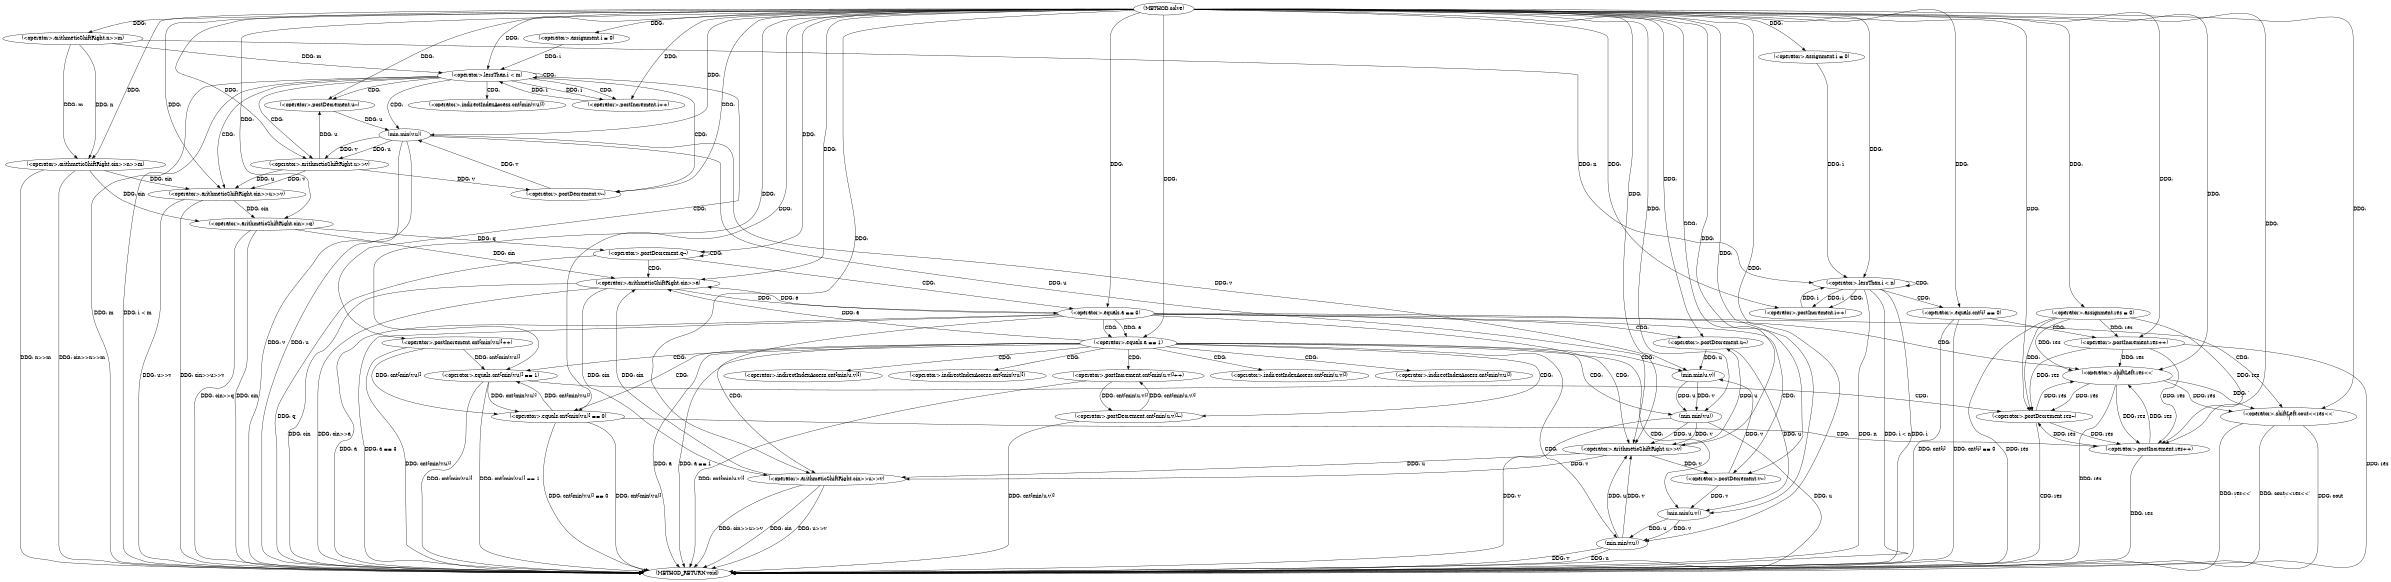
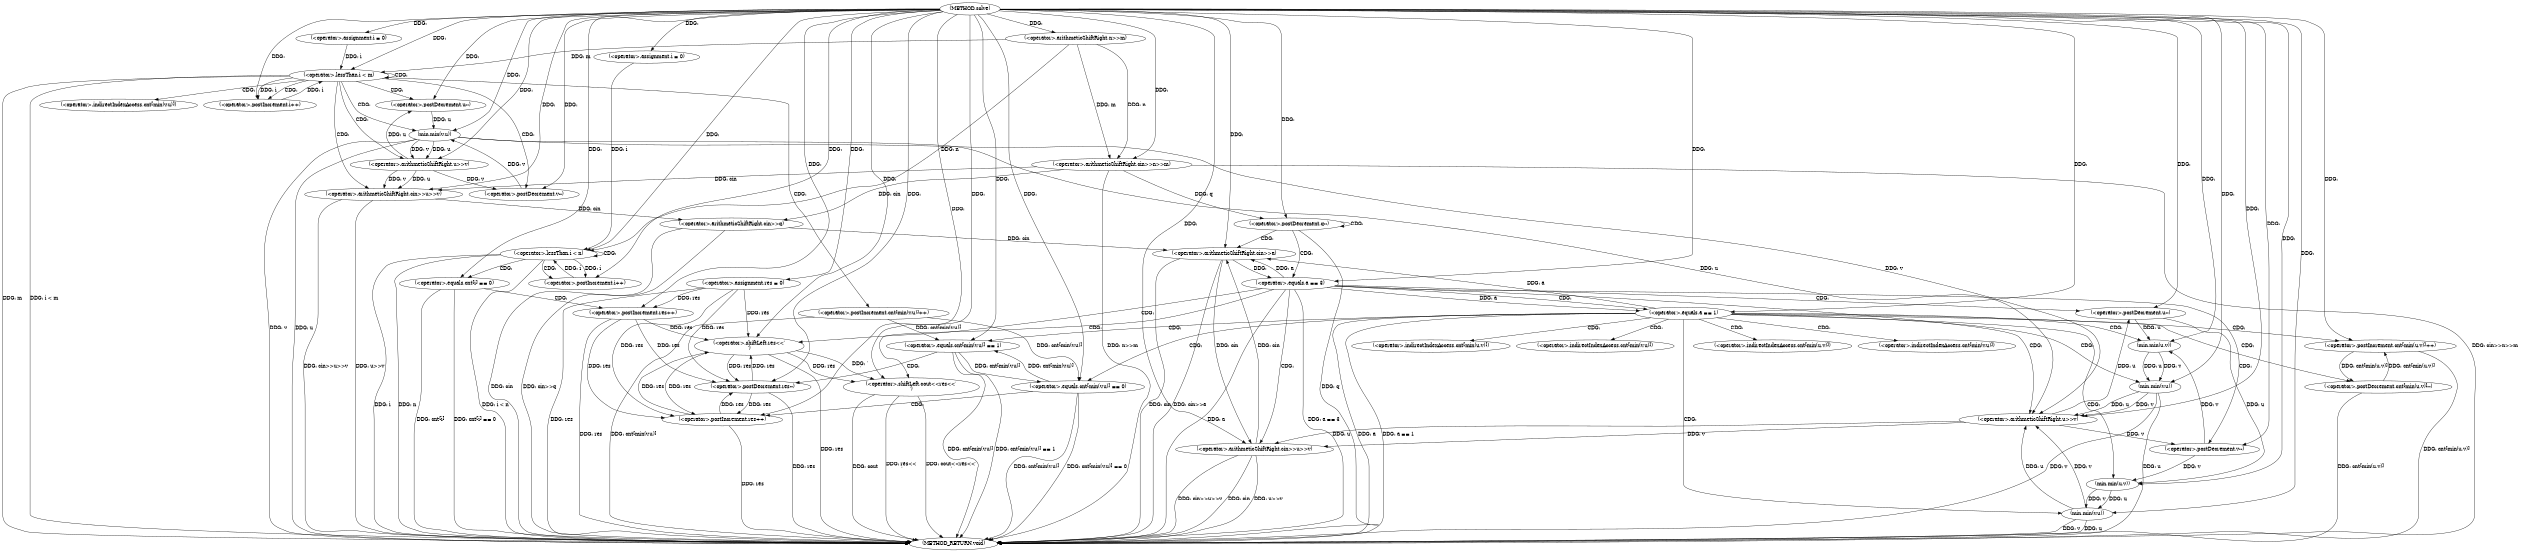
edge "(METHOD,solve)" -> "(<operator>.arithmeticShiftRight,cin>>q)": now "(METHOD,solve)" -> "(<operator>.postIncrement,cnt[min(u,v)]++)"
edge "(<operator>.arithmeticShiftRight,cin>>q)" -> "(<operator>.postDecrement,q--)": now "(<operator>.arithmeticShiftRight,cin>>n>>m)" -> "(<operator>.postDecrement,q--)"
edge "(<operator>.assignment,res = 0)" -> "(<operator>.postDecrement,res--)": label "DDG: " -> "DDG: res"
edge "(<operator>.postDecrement,res--)" -> "(METHOD_RETURN,void)": label "CDG: res" -> "DDG: res"
